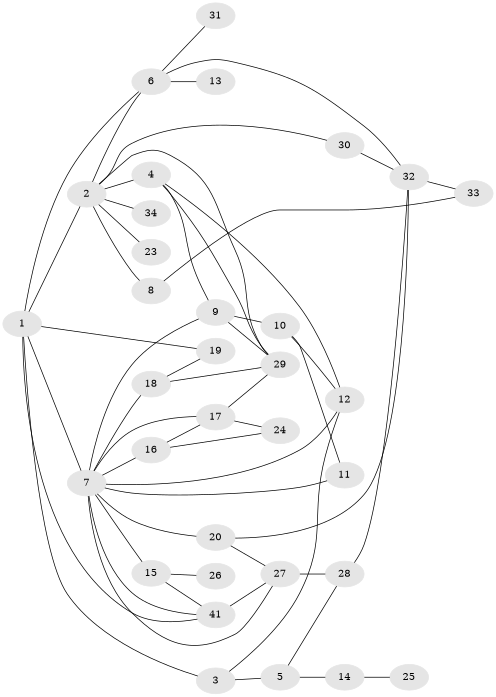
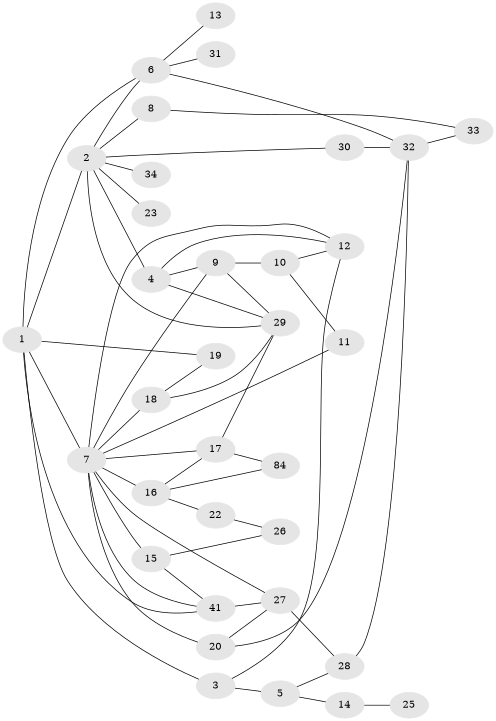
node "24": label "24" -> "84"
node "22": added
